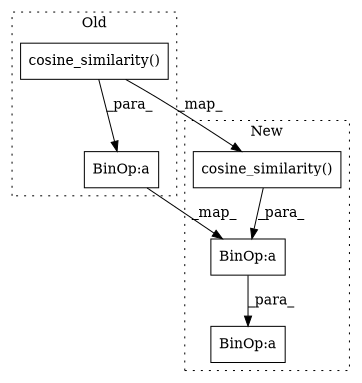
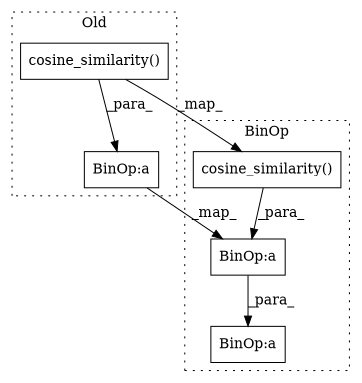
cluster "New": label "New" -> "BinOp"
